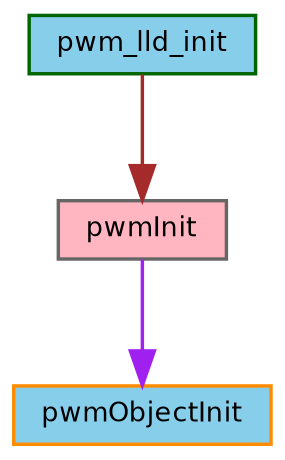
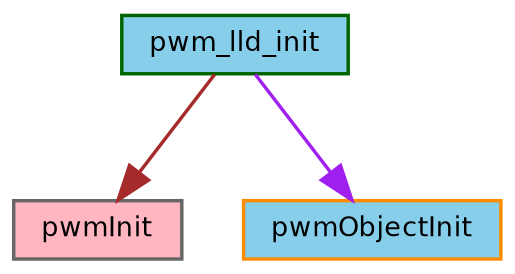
edge "pwmInit" -> "pwmObjectInit": now "pwm_lld_init" -> "pwmObjectInit"
